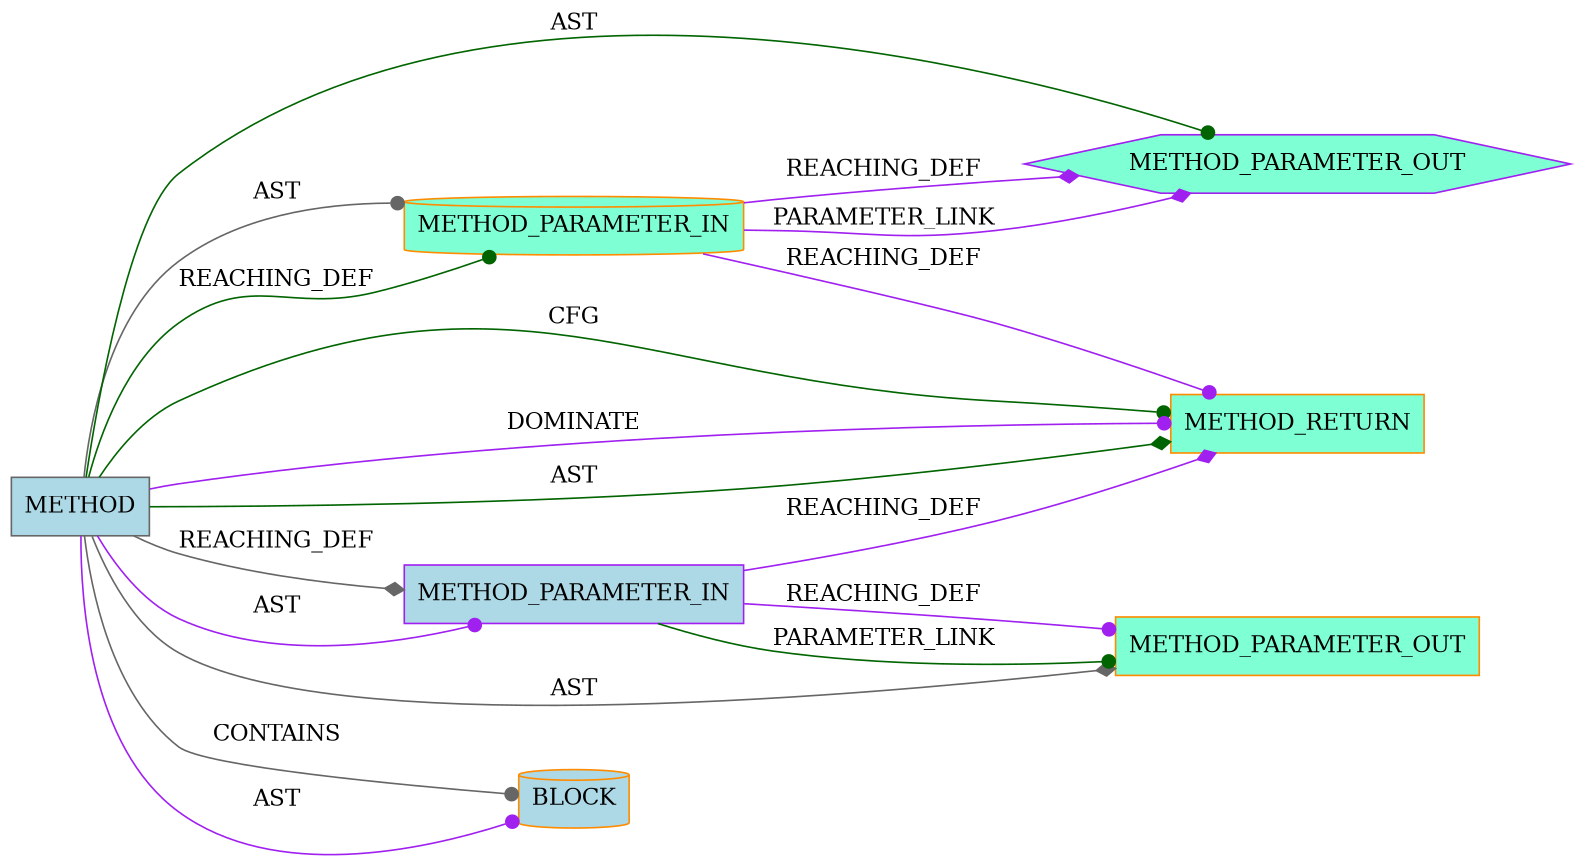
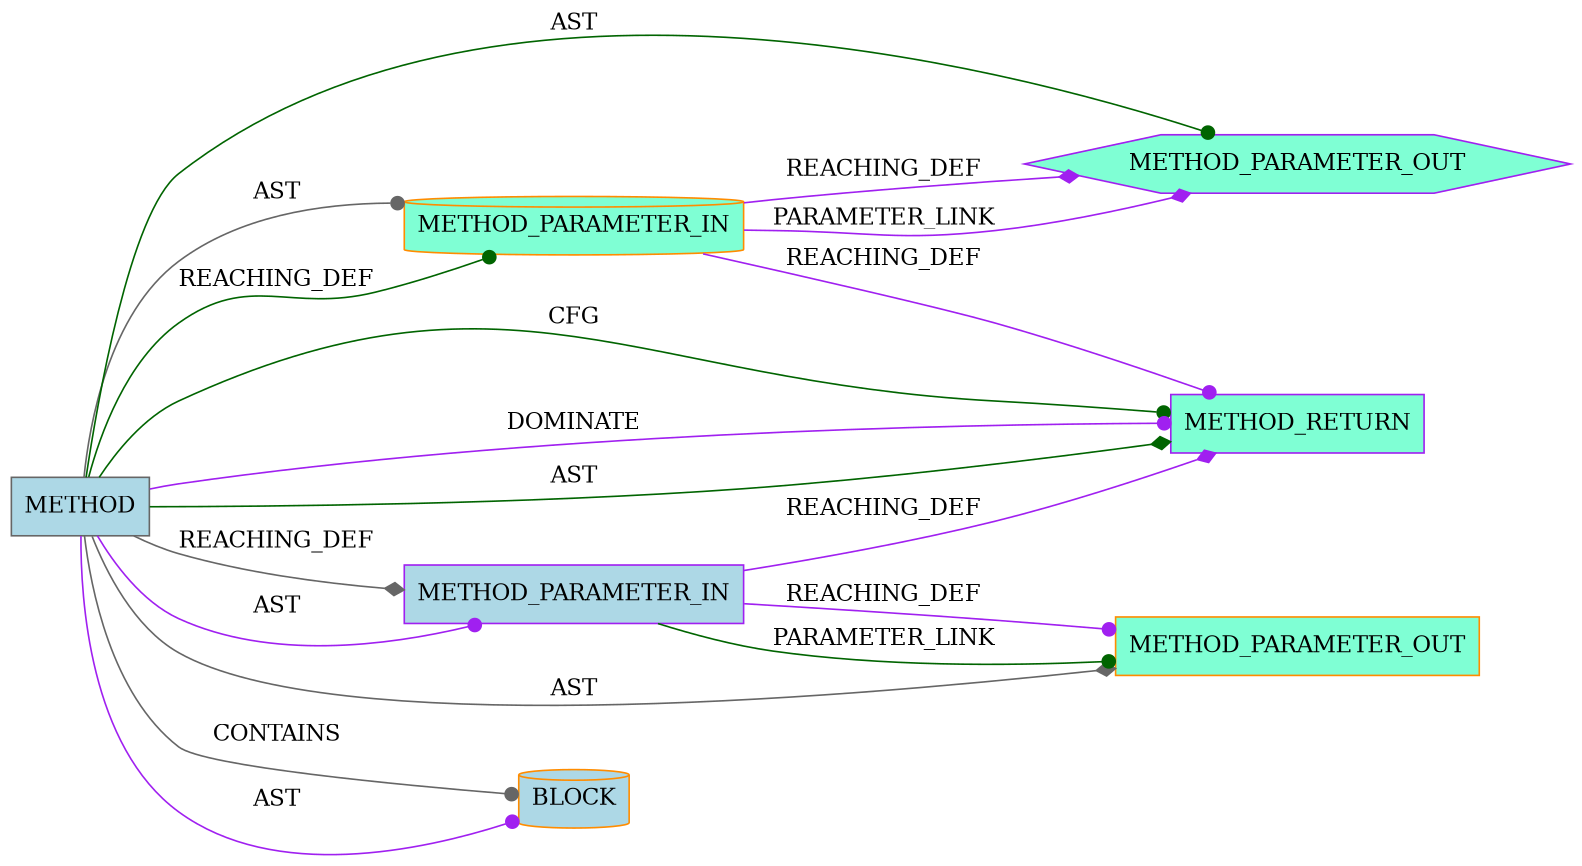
node "METHOD_RETURN": color darkorange -> purple
